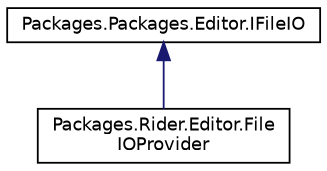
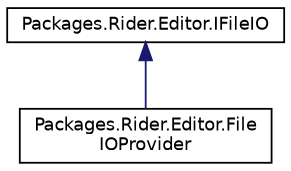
node "Packages.Packages.Editor.IFileIO": label "Packages.Packages.Editor.IFileIO" -> "Packages.Rider.Editor.IFileIO"
